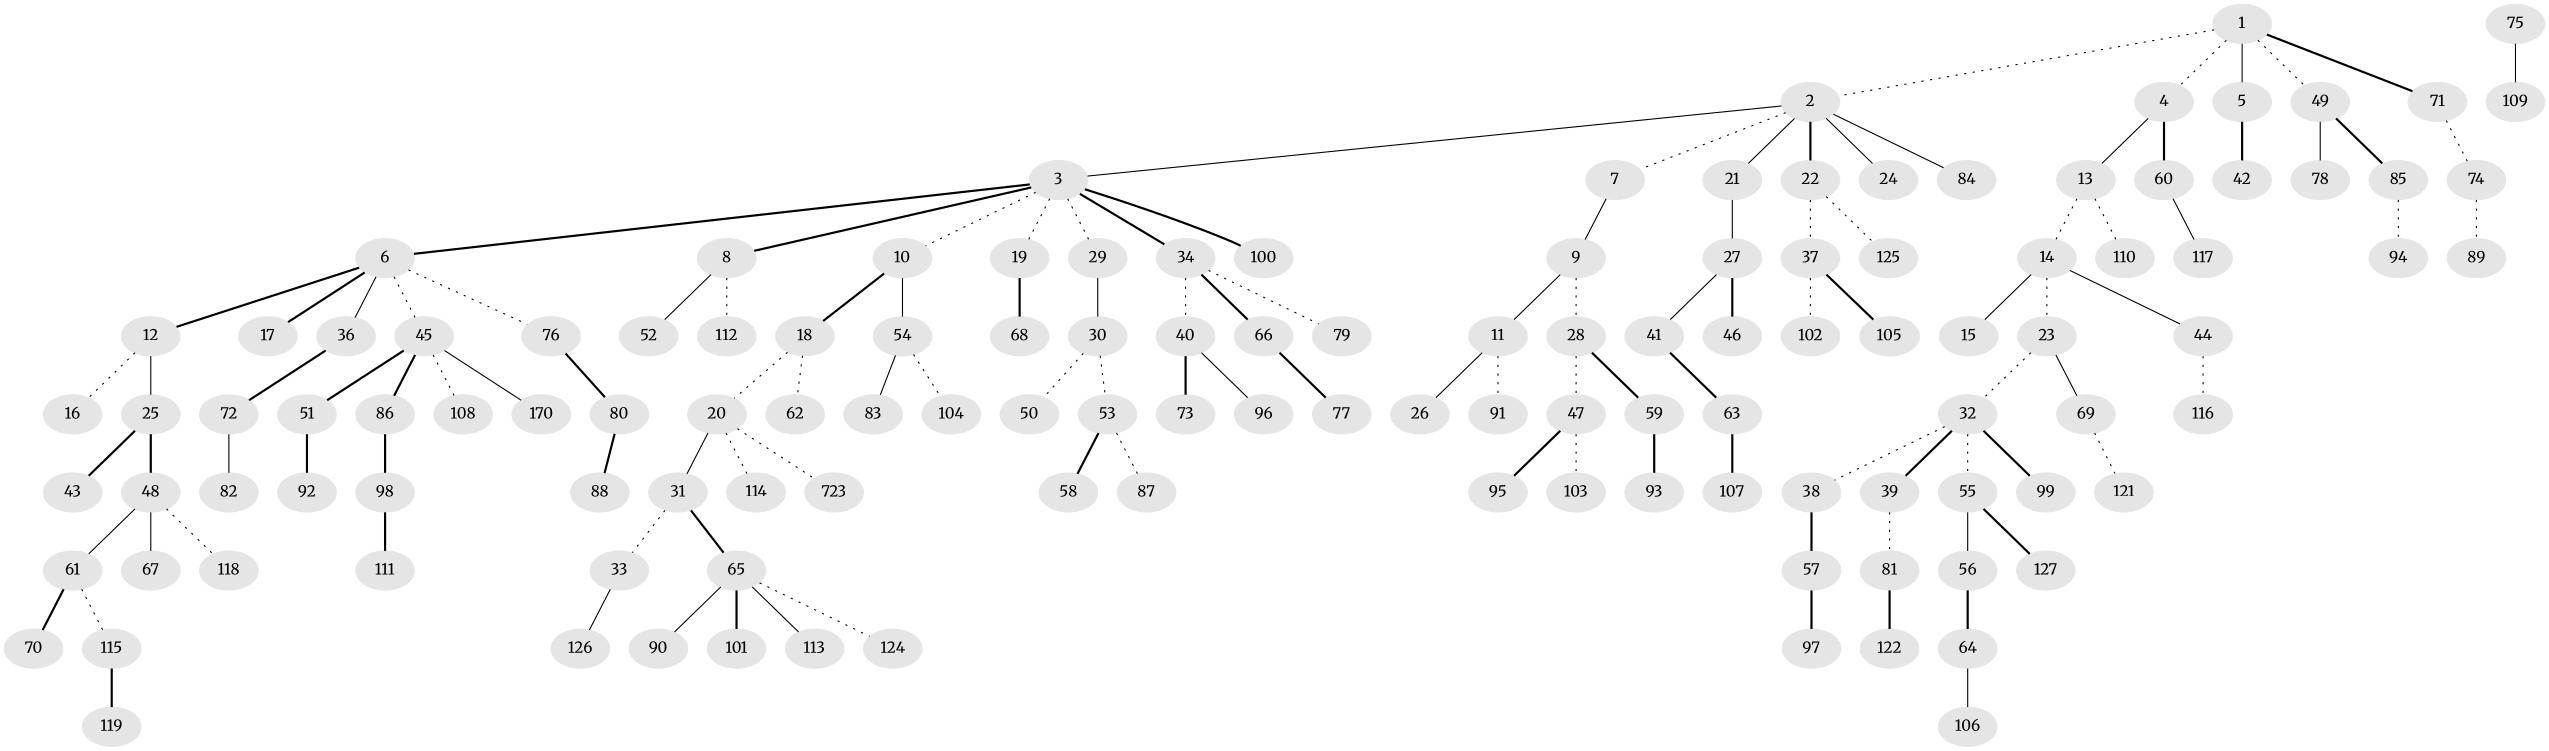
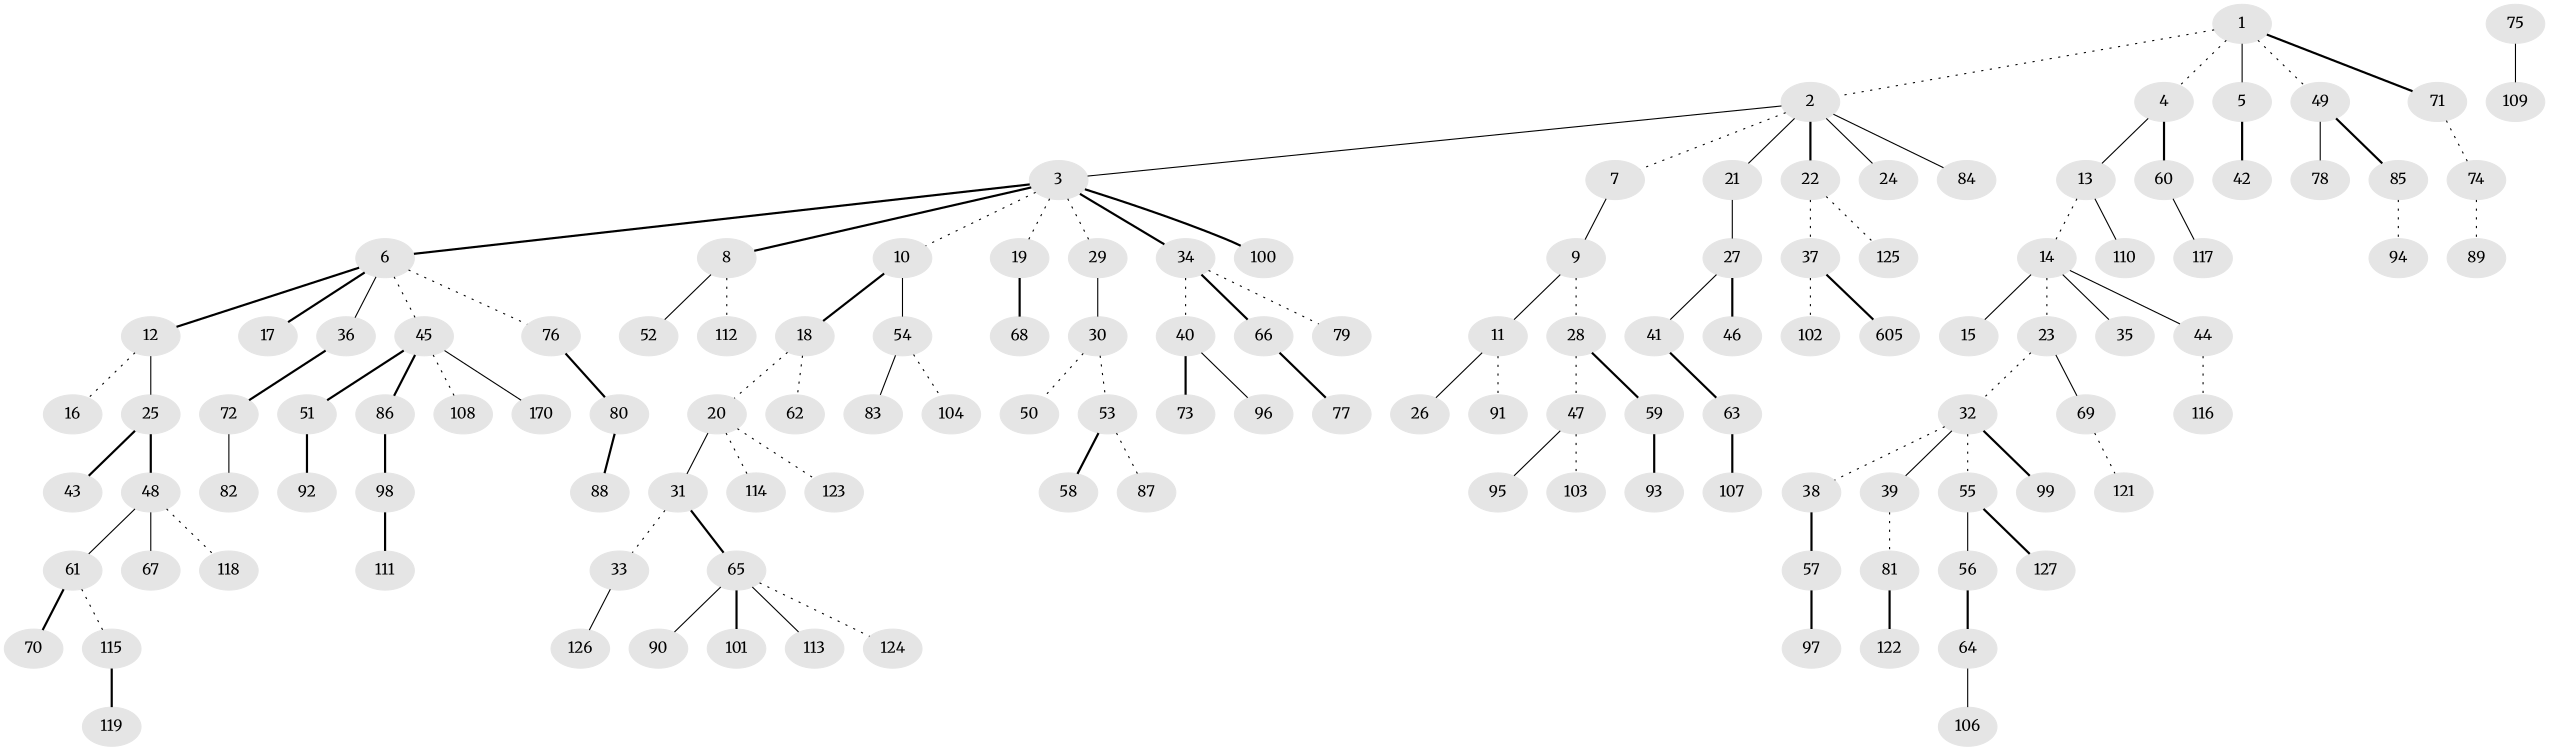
edge "13" -- "110": style dotted -> solid
node "105": label "105" -> "605"
node "35": added
edge "47" -- "95": style bold -> solid
edge "32" -- "39": style bold -> solid
node "723": label "723" -> "123"
